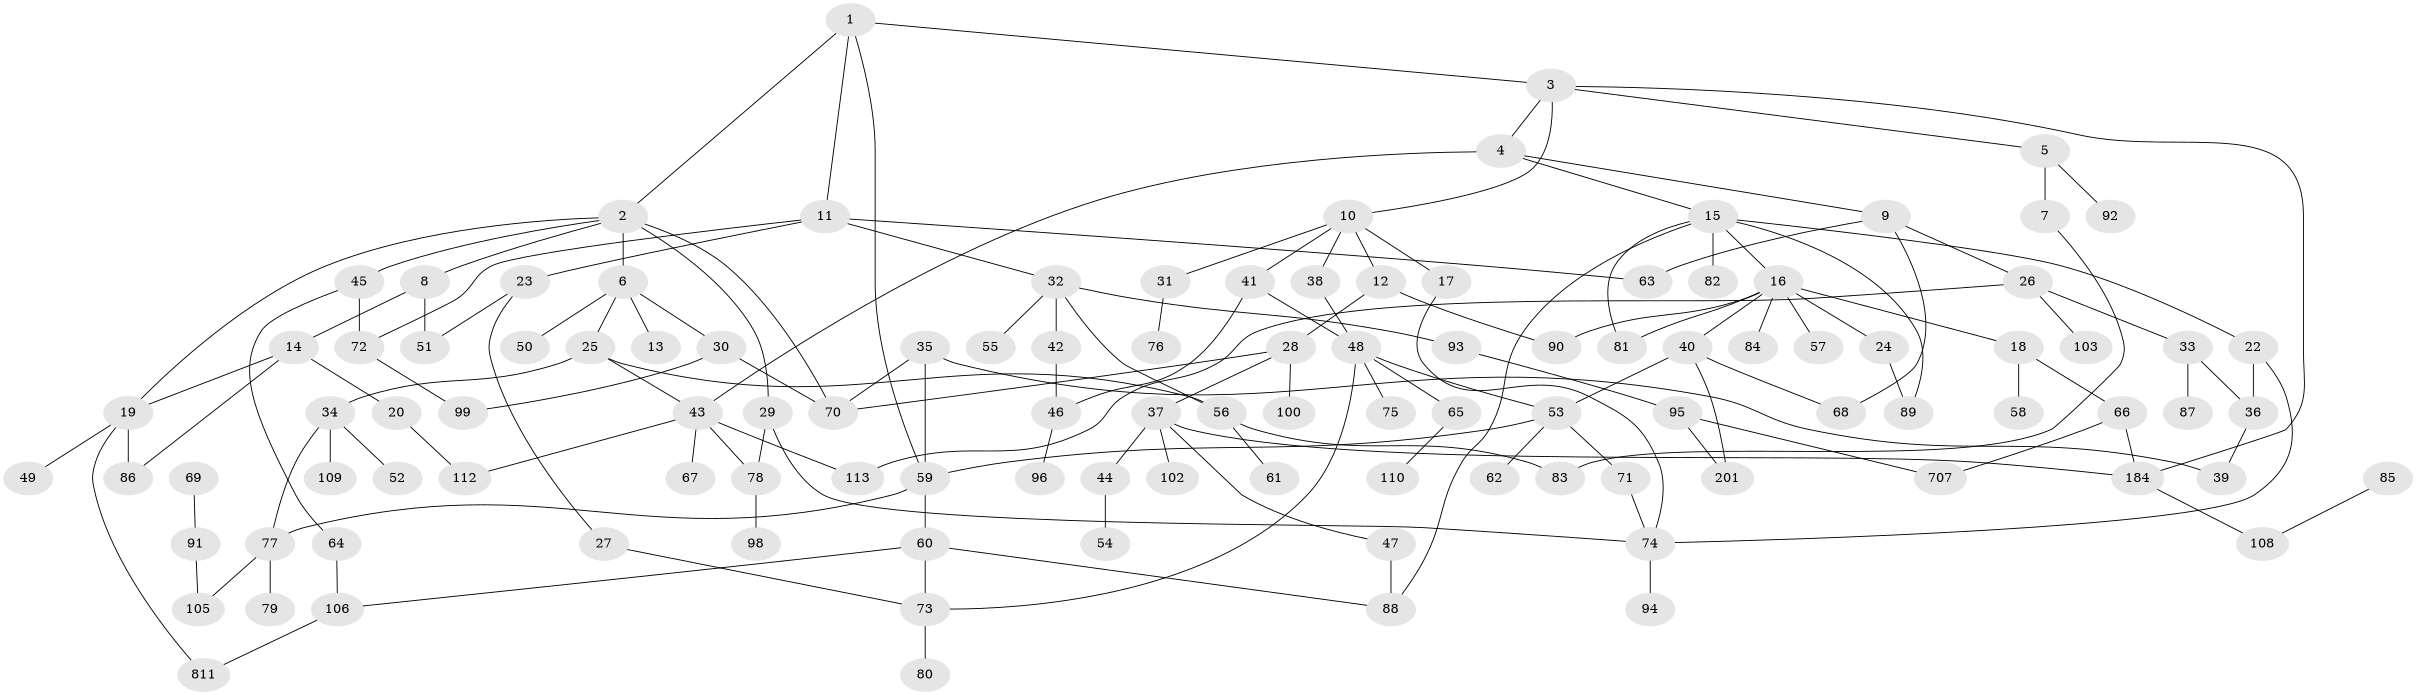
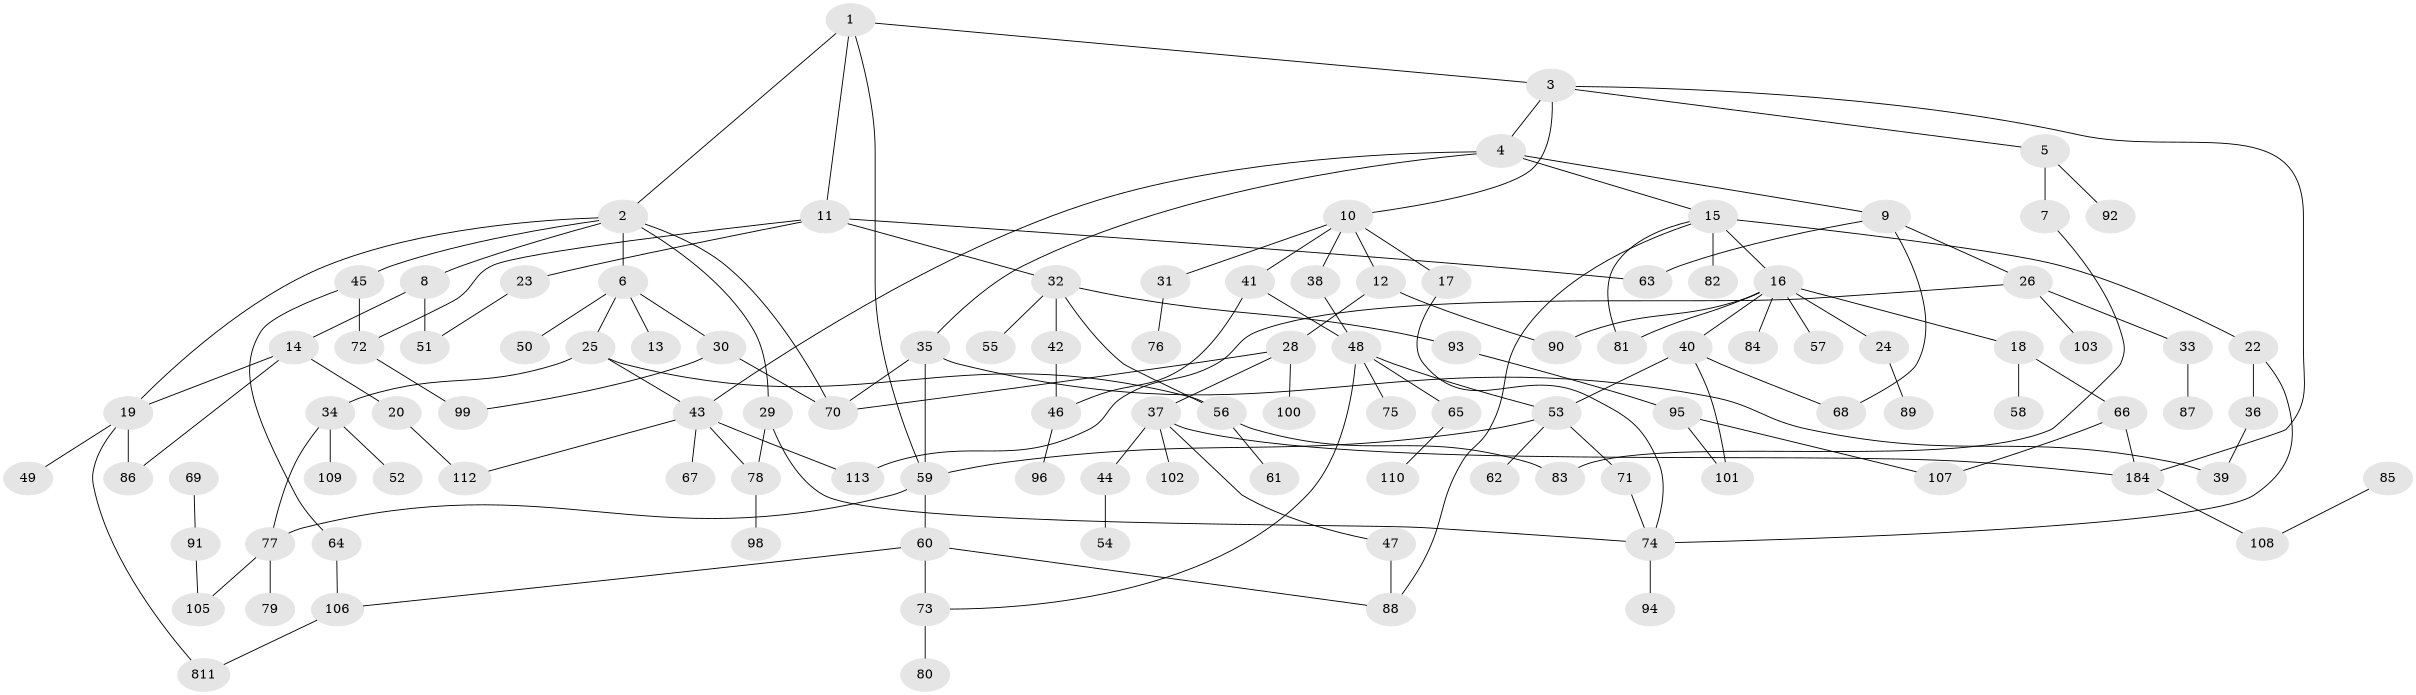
edge "4" -- "35": added
edge "15" -- "89": removed
edge "33" -- "36": removed
node "201": label "201" -> "101"
node "707": label "707" -> "107"
node "27": removed
